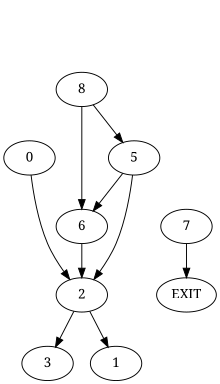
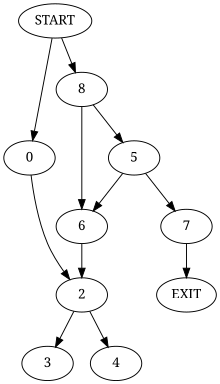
node "START": added
edge "5" -> "2": now "5" -> "7"
node "1": label "1" -> "4"
